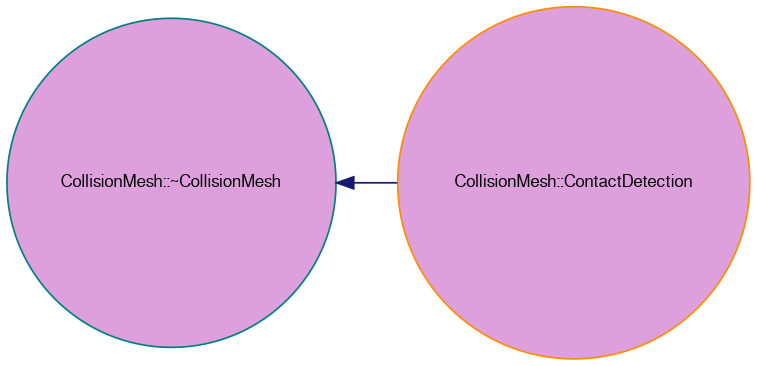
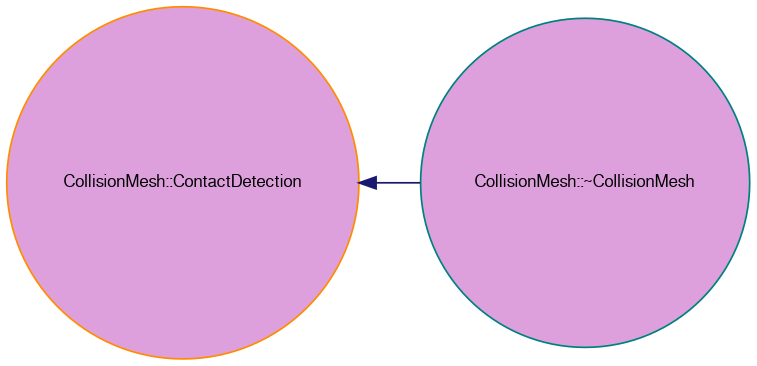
edge "CollisionMesh::ContactDetection" -> "CollisionMesh::~CollisionMesh": reversed
